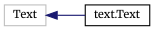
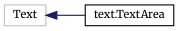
node "text.Text": label "text.Text" -> "text.TextArea"
